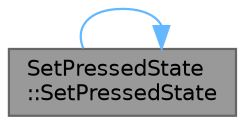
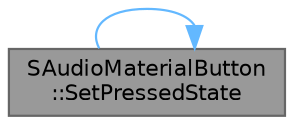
node "SetPressedState ::SetPressedState": label "SetPressedState ::SetPressedState" -> "SAudioMaterialButton ::SetPressedState"
